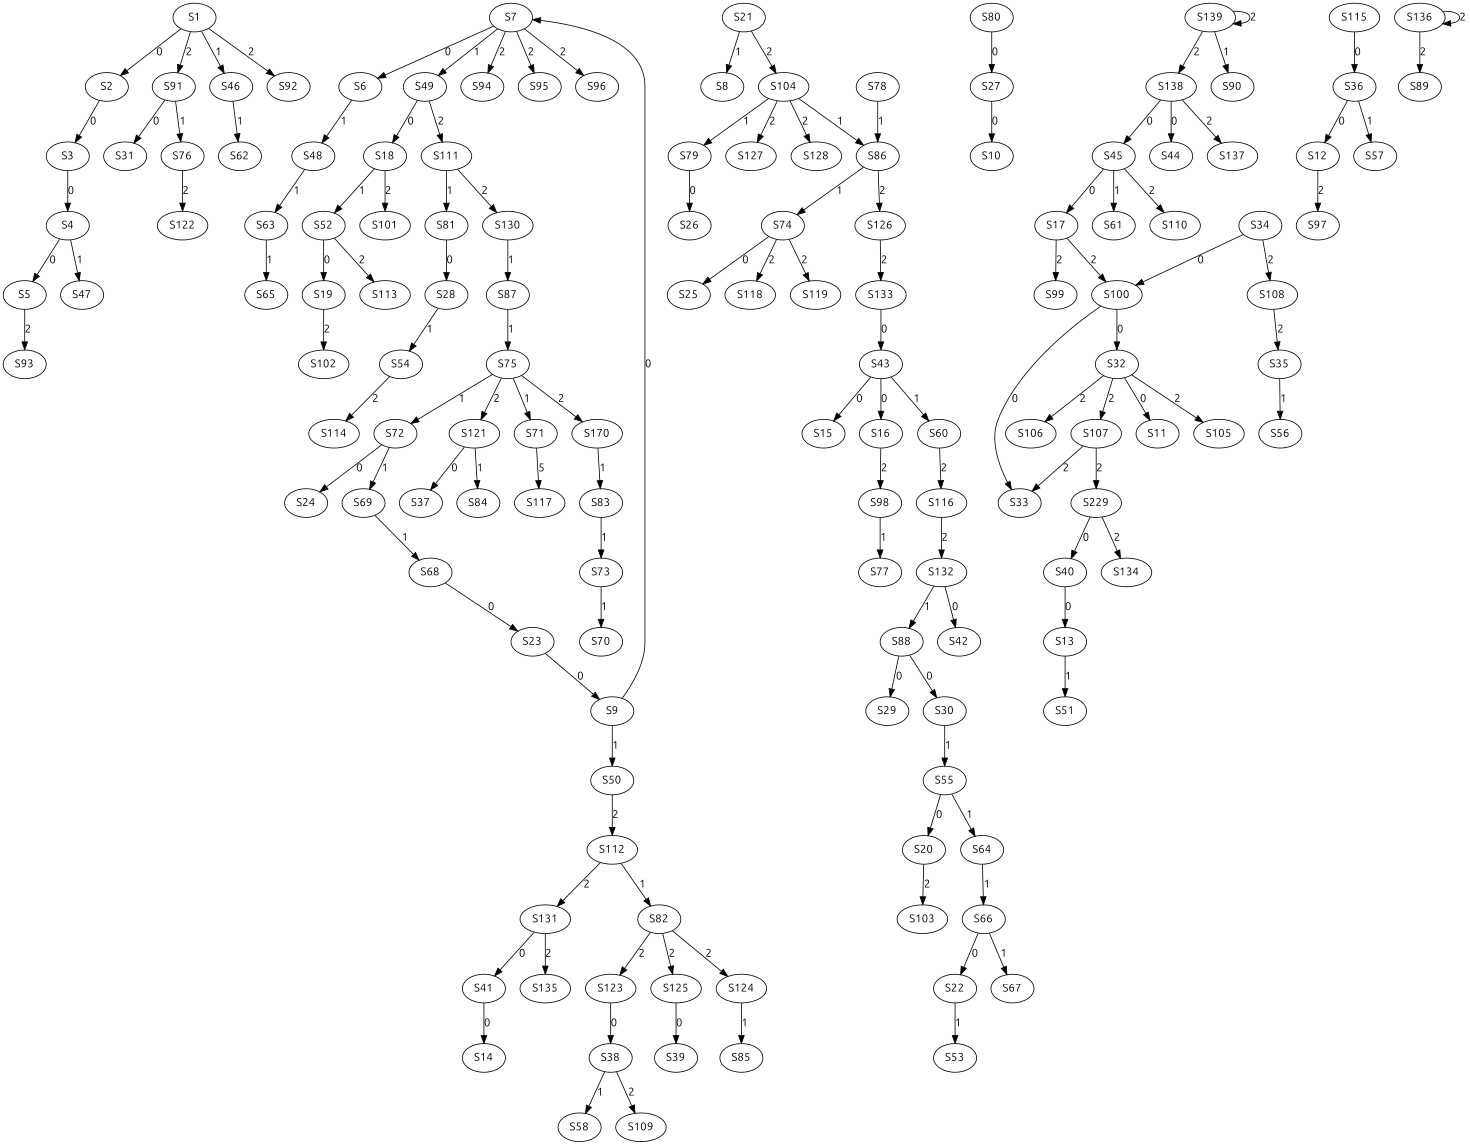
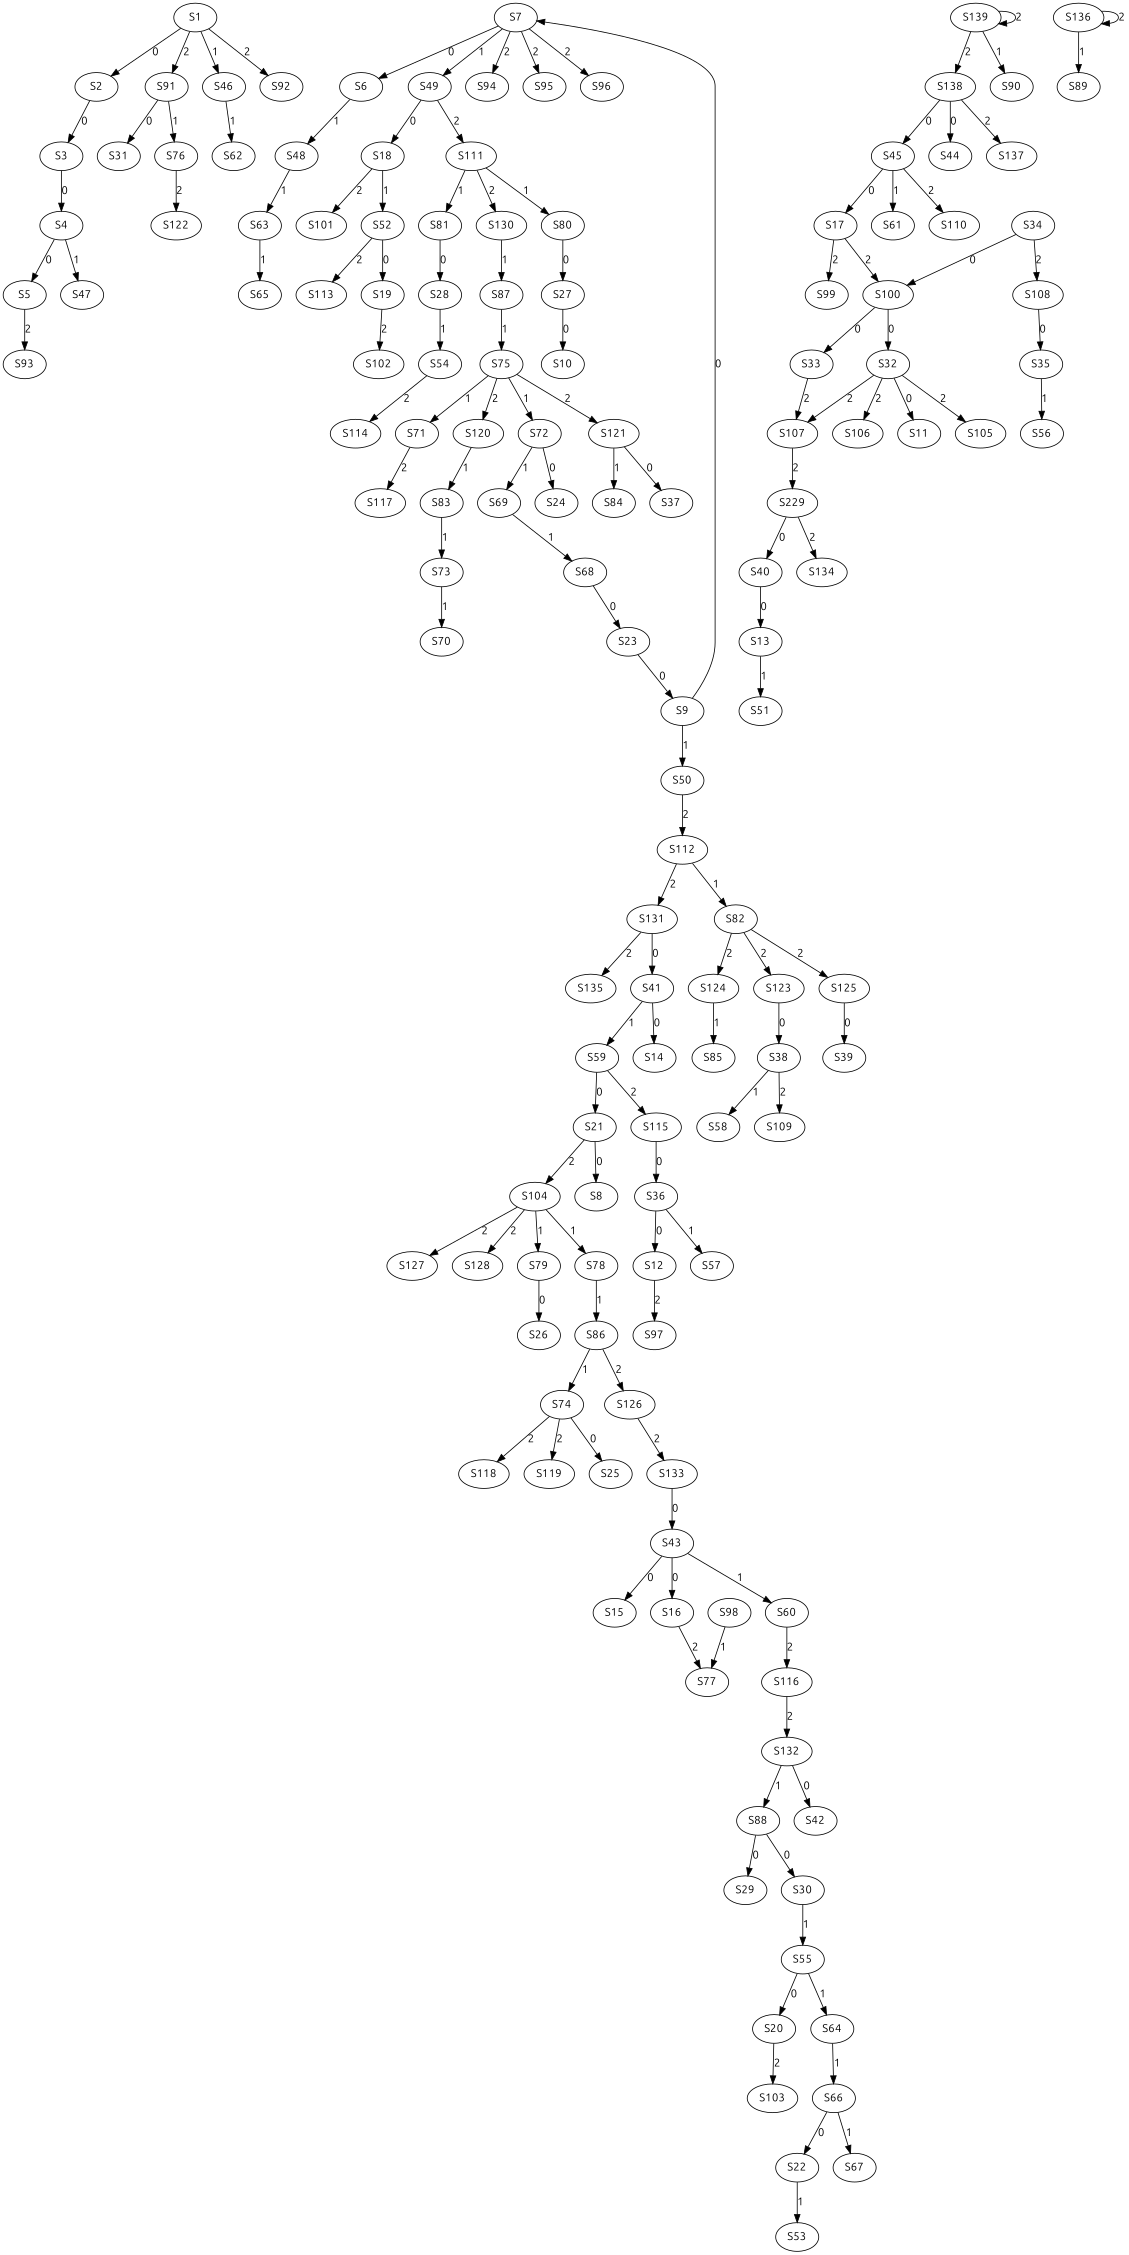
edge "S21" -> "S8": label "1" -> "0"
edge "S136" -> "S89": label "2" -> "1"
edge "S104" -> "S86": now "S104" -> "S78"
edge "S111" -> "S80": added, label "1"
edge "S108" -> "S35": label "2" -> "0"
node "S170": label "S170" -> "S120"
edge "S16" -> "S98": now "S16" -> "S77"
edge "S107" -> "S33": reversed
edge "S71" -> "S117": label "5" -> "2"
node "S59": added
